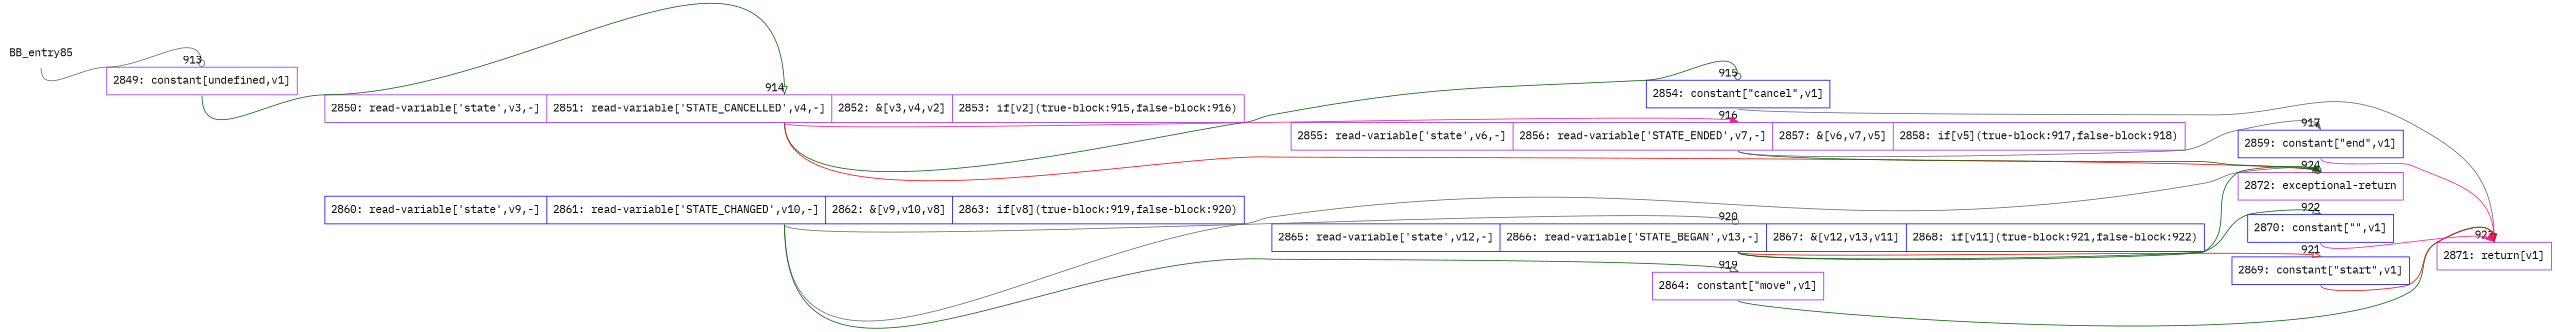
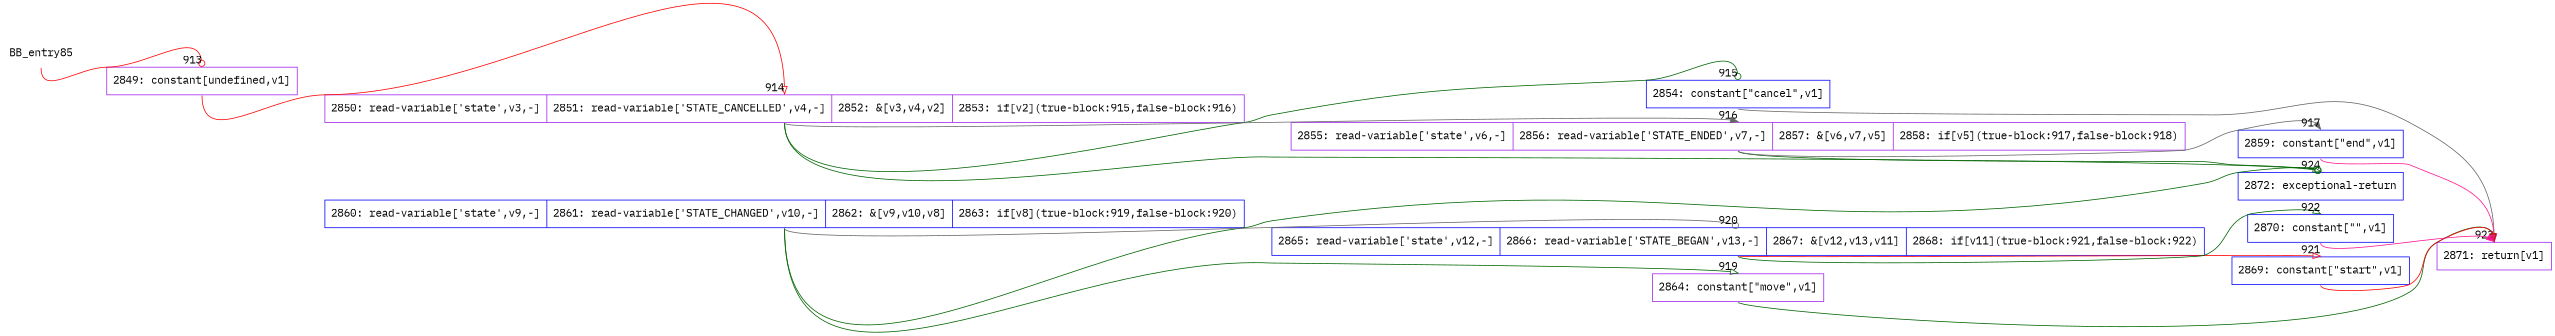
edge "2849: constant[undefined,v1]" -> "2850: read-variable['state',v3,-]": color darkgreen -> red
edge "BB_entry85" -> "2849: constant[undefined,v1]": color gray40 -> red
edge "2850: read-variable['state',v3,-]" -> "2855: read-variable['state',v6,-]": color deeppink -> gray40
edge "2850: read-variable['state',v3,-]" -> "2872: exceptional-return": color red -> darkgreen
node "2872: exceptional-return": color purple -> blue
edge "2860: read-variable['state',v9,-]" -> "2872: exceptional-return": color gray40 -> darkgreen
edge "2865: read-variable['state',v12,-]" -> "2872: exceptional-return": removed
